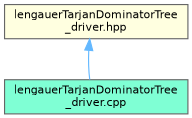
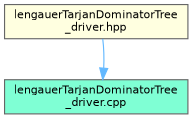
edge "lengauerTarjanDominatorTree _driver.cpp" -> "lengauerTarjanDominatorTree _driver.hpp": reversed
